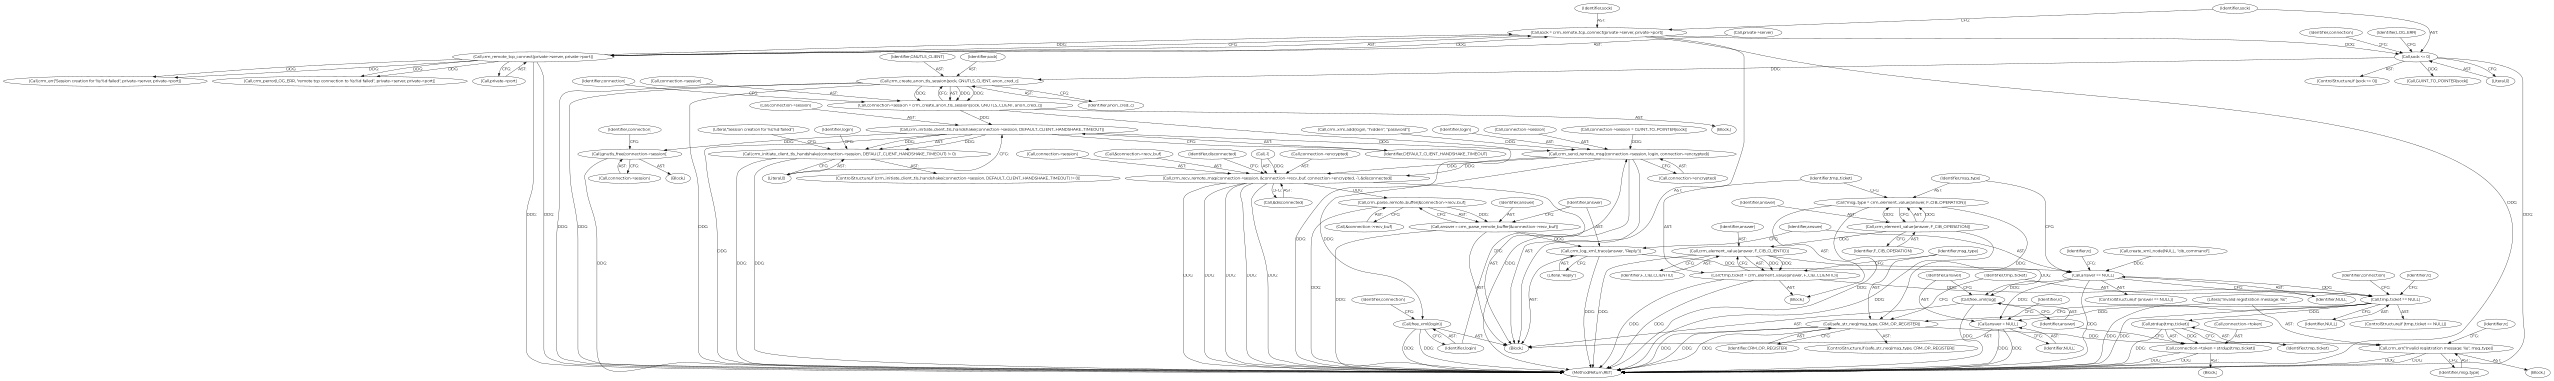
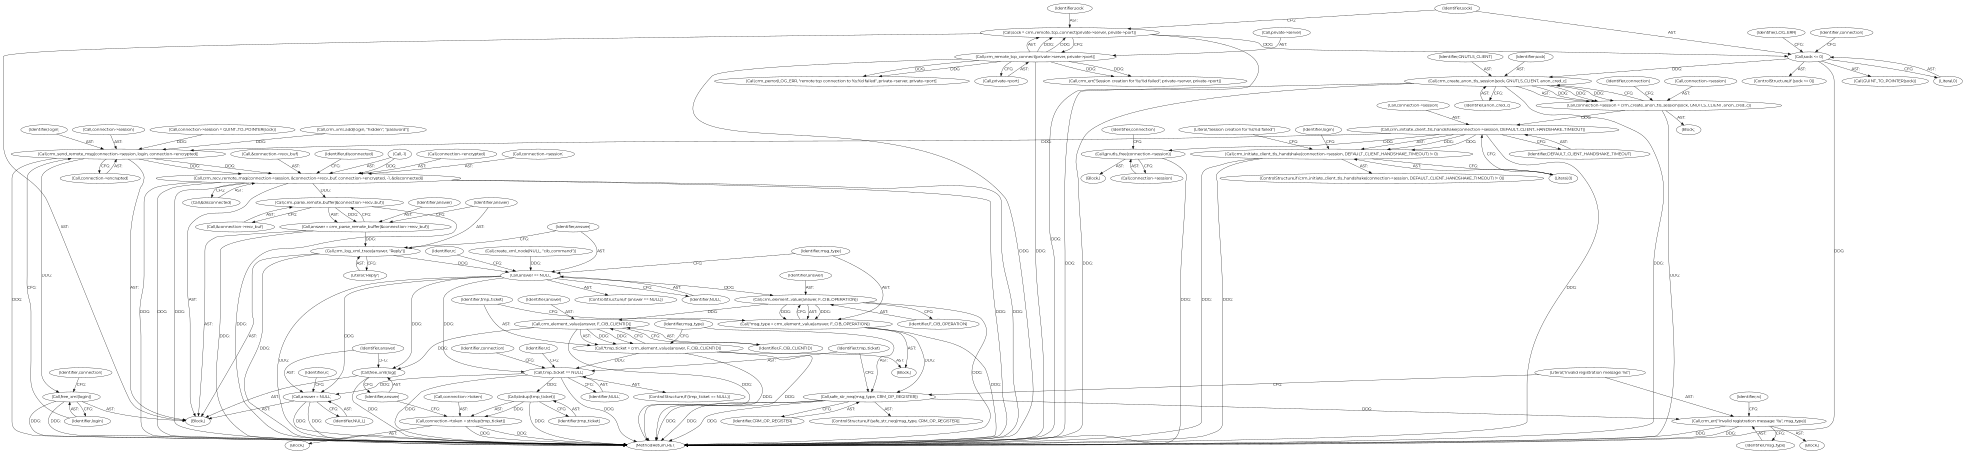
edge "(Call,sock <= 0)" -> "(Call,GUINT_TO_POINTER(sock))": label "DDG: " -> "AST: "
edge "(Call,answer == NULL)" -> "(Call,crm_element_value(answer, F_CIB_OPERATION))": added, label "DDG:"
